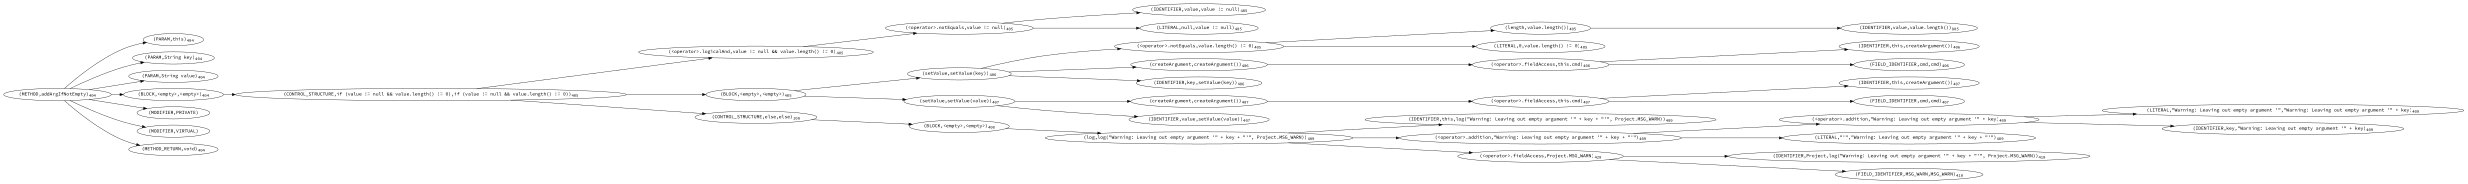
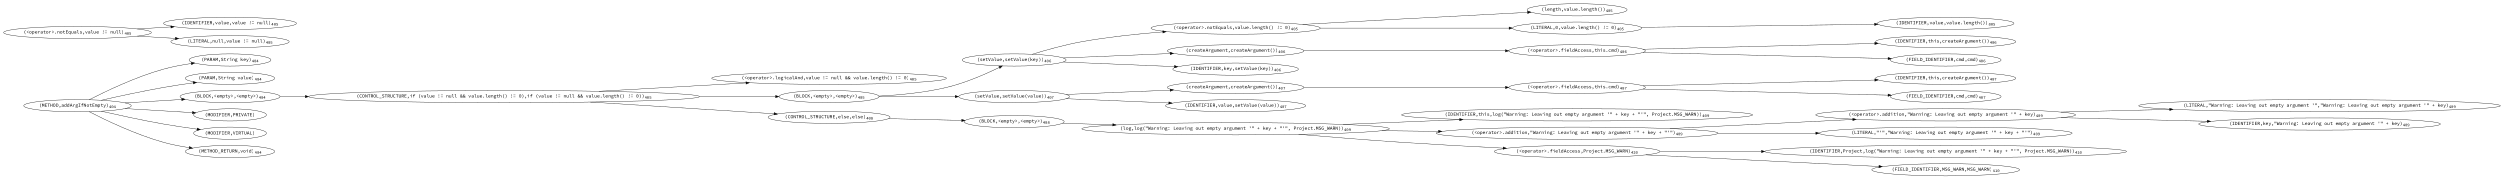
edge "(length,value.length())" -> "(IDENTIFIER,value,value.length())": now "(LITERAL,0,value.length() != 0)" -> "(IDENTIFIER,value,value.length())"
node "(PARAM,this)": removed
edge "(<operator>.logicalAnd,value != null && value.length() != 0)" -> "(<operator>.notEquals,value != null)": removed
node "(CONTROL_STRUCTURE,else,else)": text "108" -> "408"
